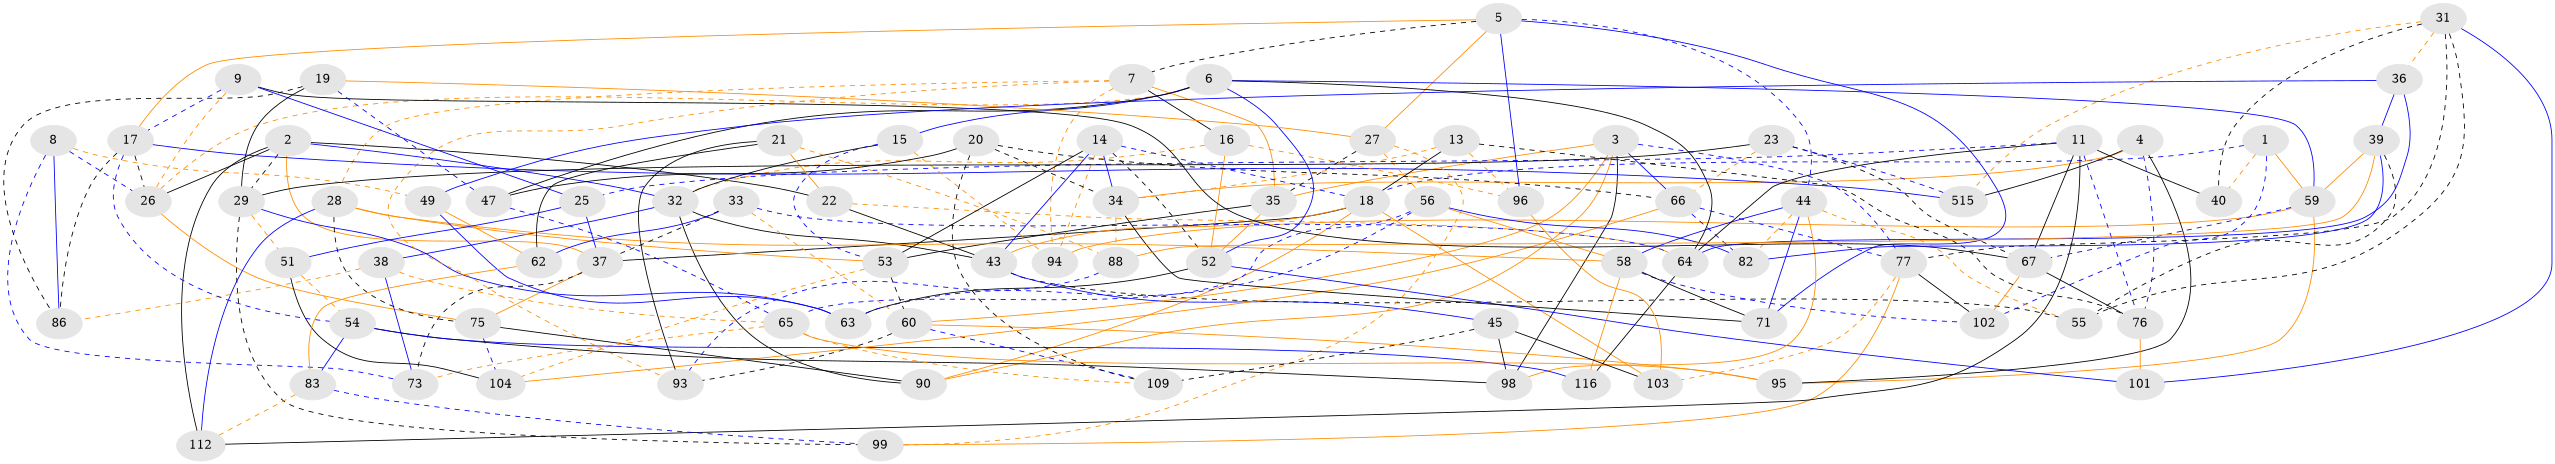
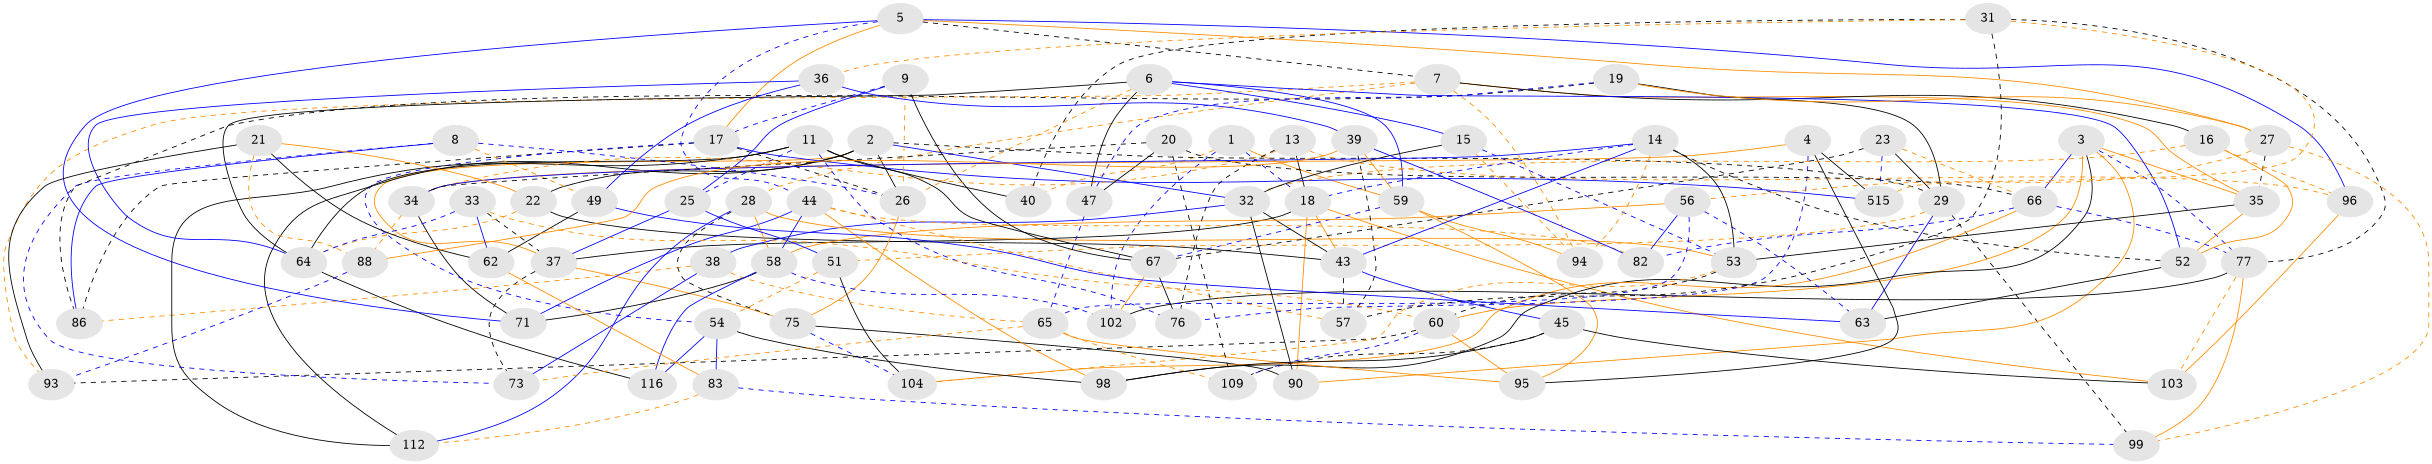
edge "49" -- "62": color darkorange -> black
node "55": label "55" -> "57"
edge "58" -- "116": color darkorange -> blue
node "101": removed
